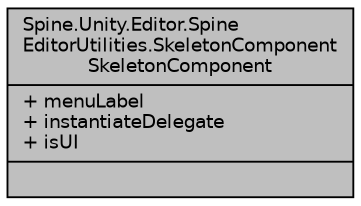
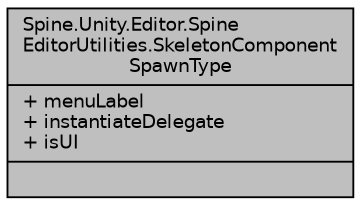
node "Spine.Unity.Editor.Spine": text "SkeletonComponent" -> "SpawnType"
